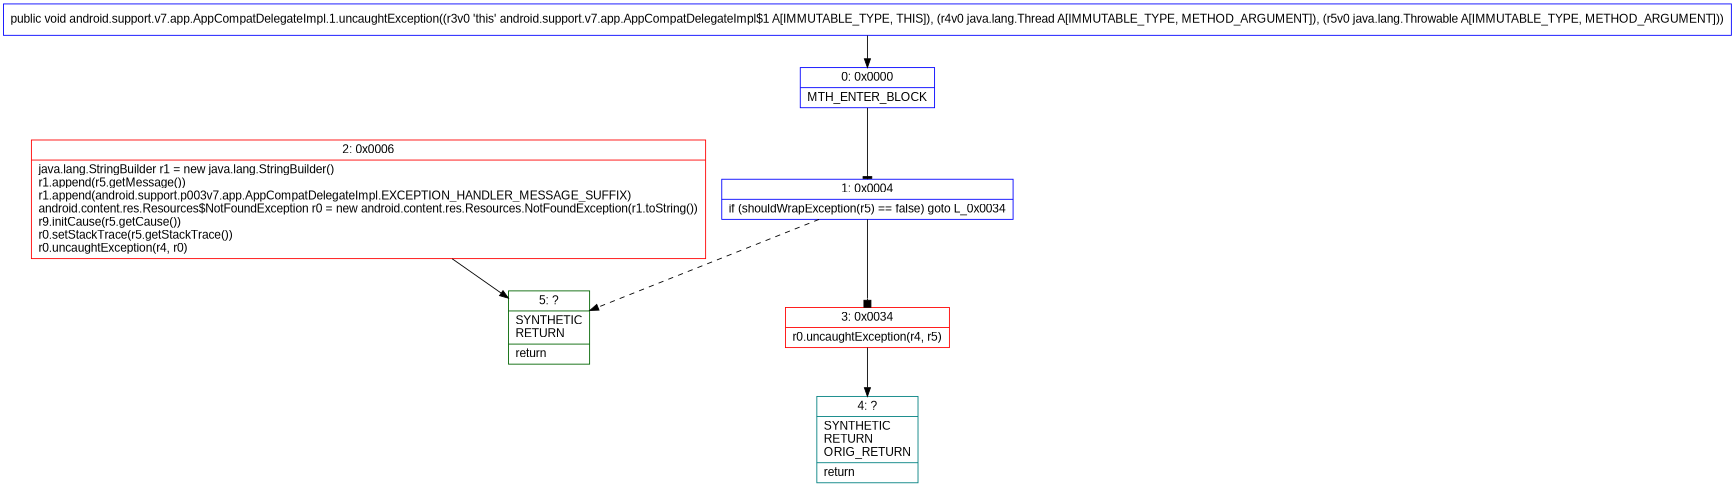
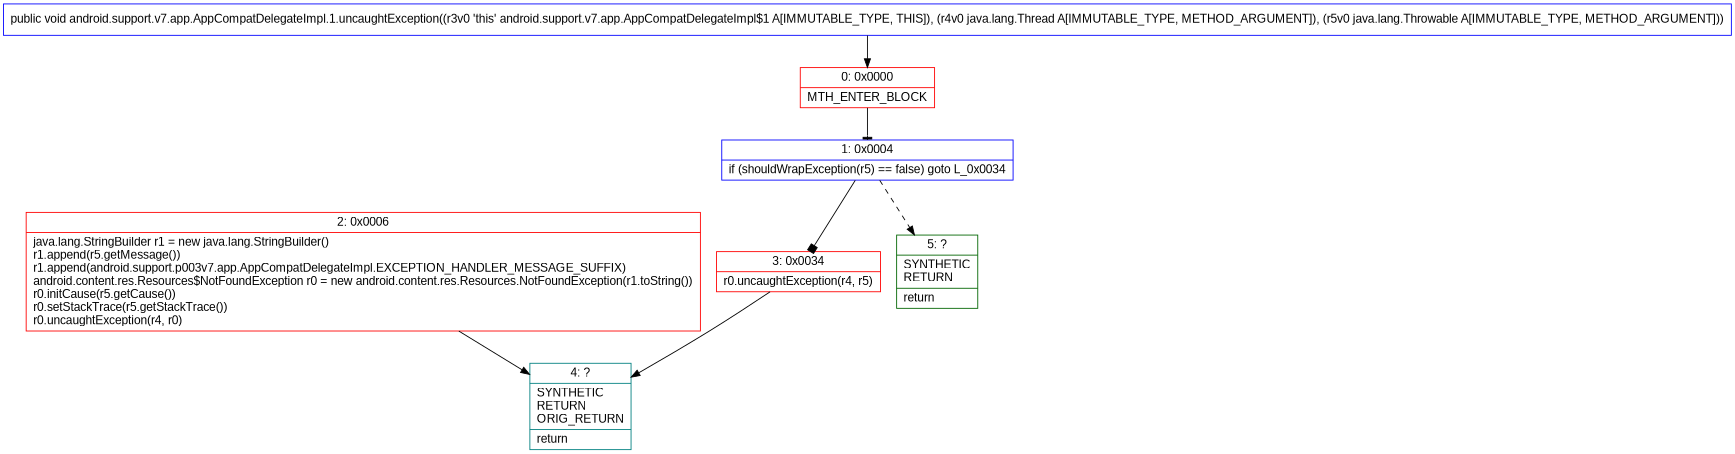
node "0: 0x0000": color blue -> red
node "2: 0x0006": text "r9.initCause(r5.getCause())" -> "r0.initCause(r5.getCause())"
edge "2: 0x0006" -> "5: ?": now "2: 0x0006" -> "4: ?"
